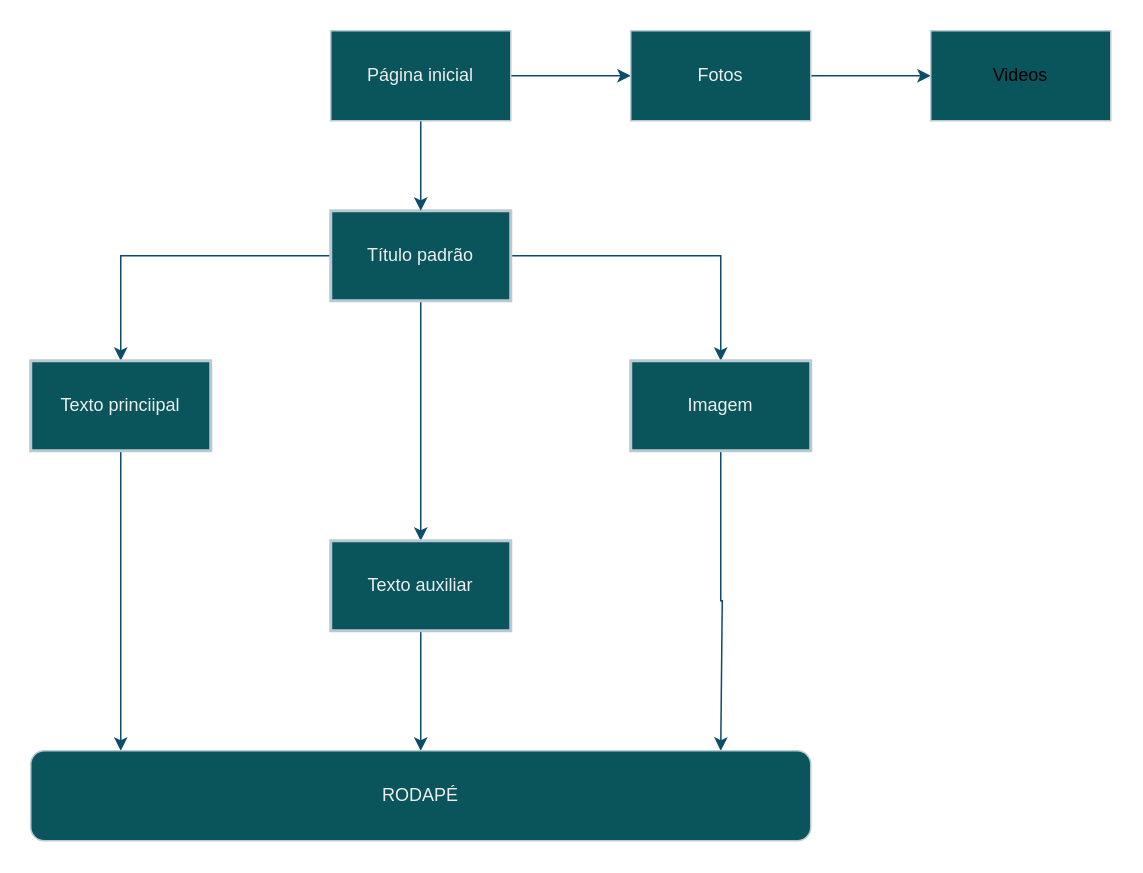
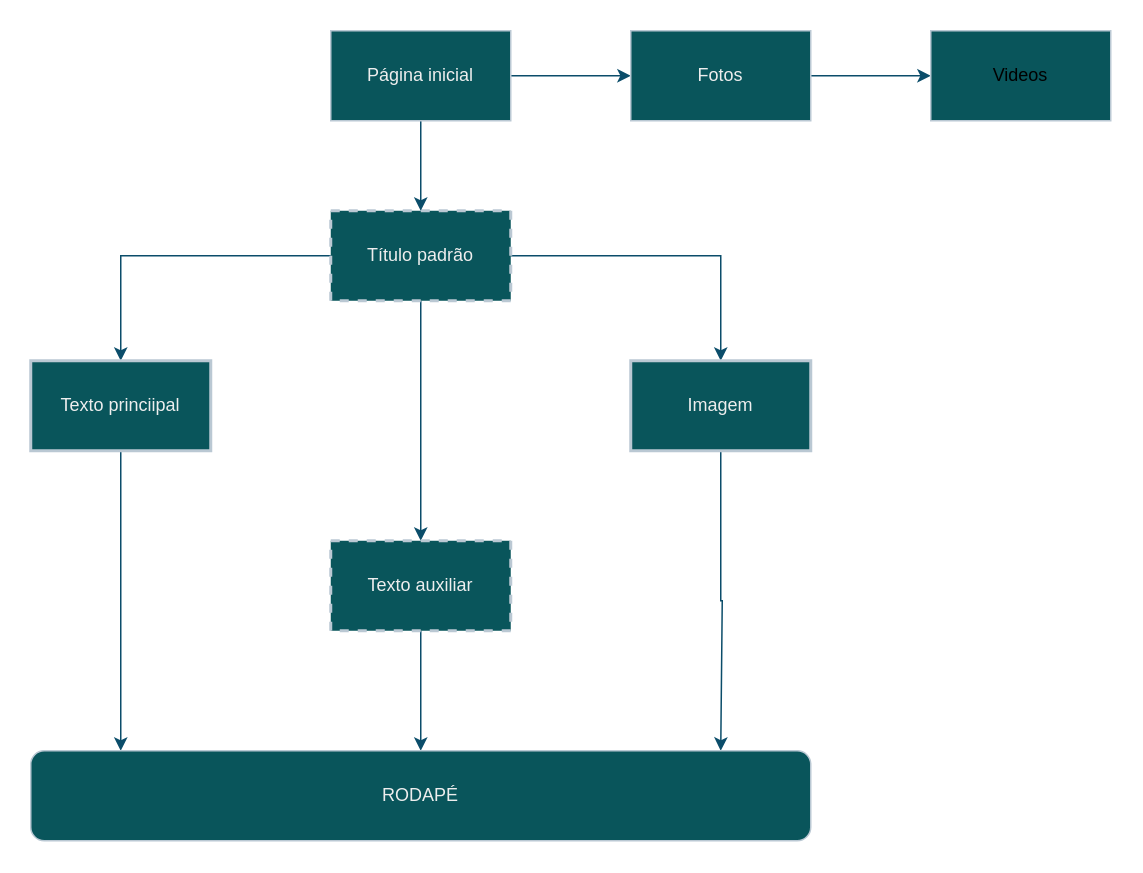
node "Título padrão": style solid -> dashed
node "Texto auxiliar": style solid -> dashed
